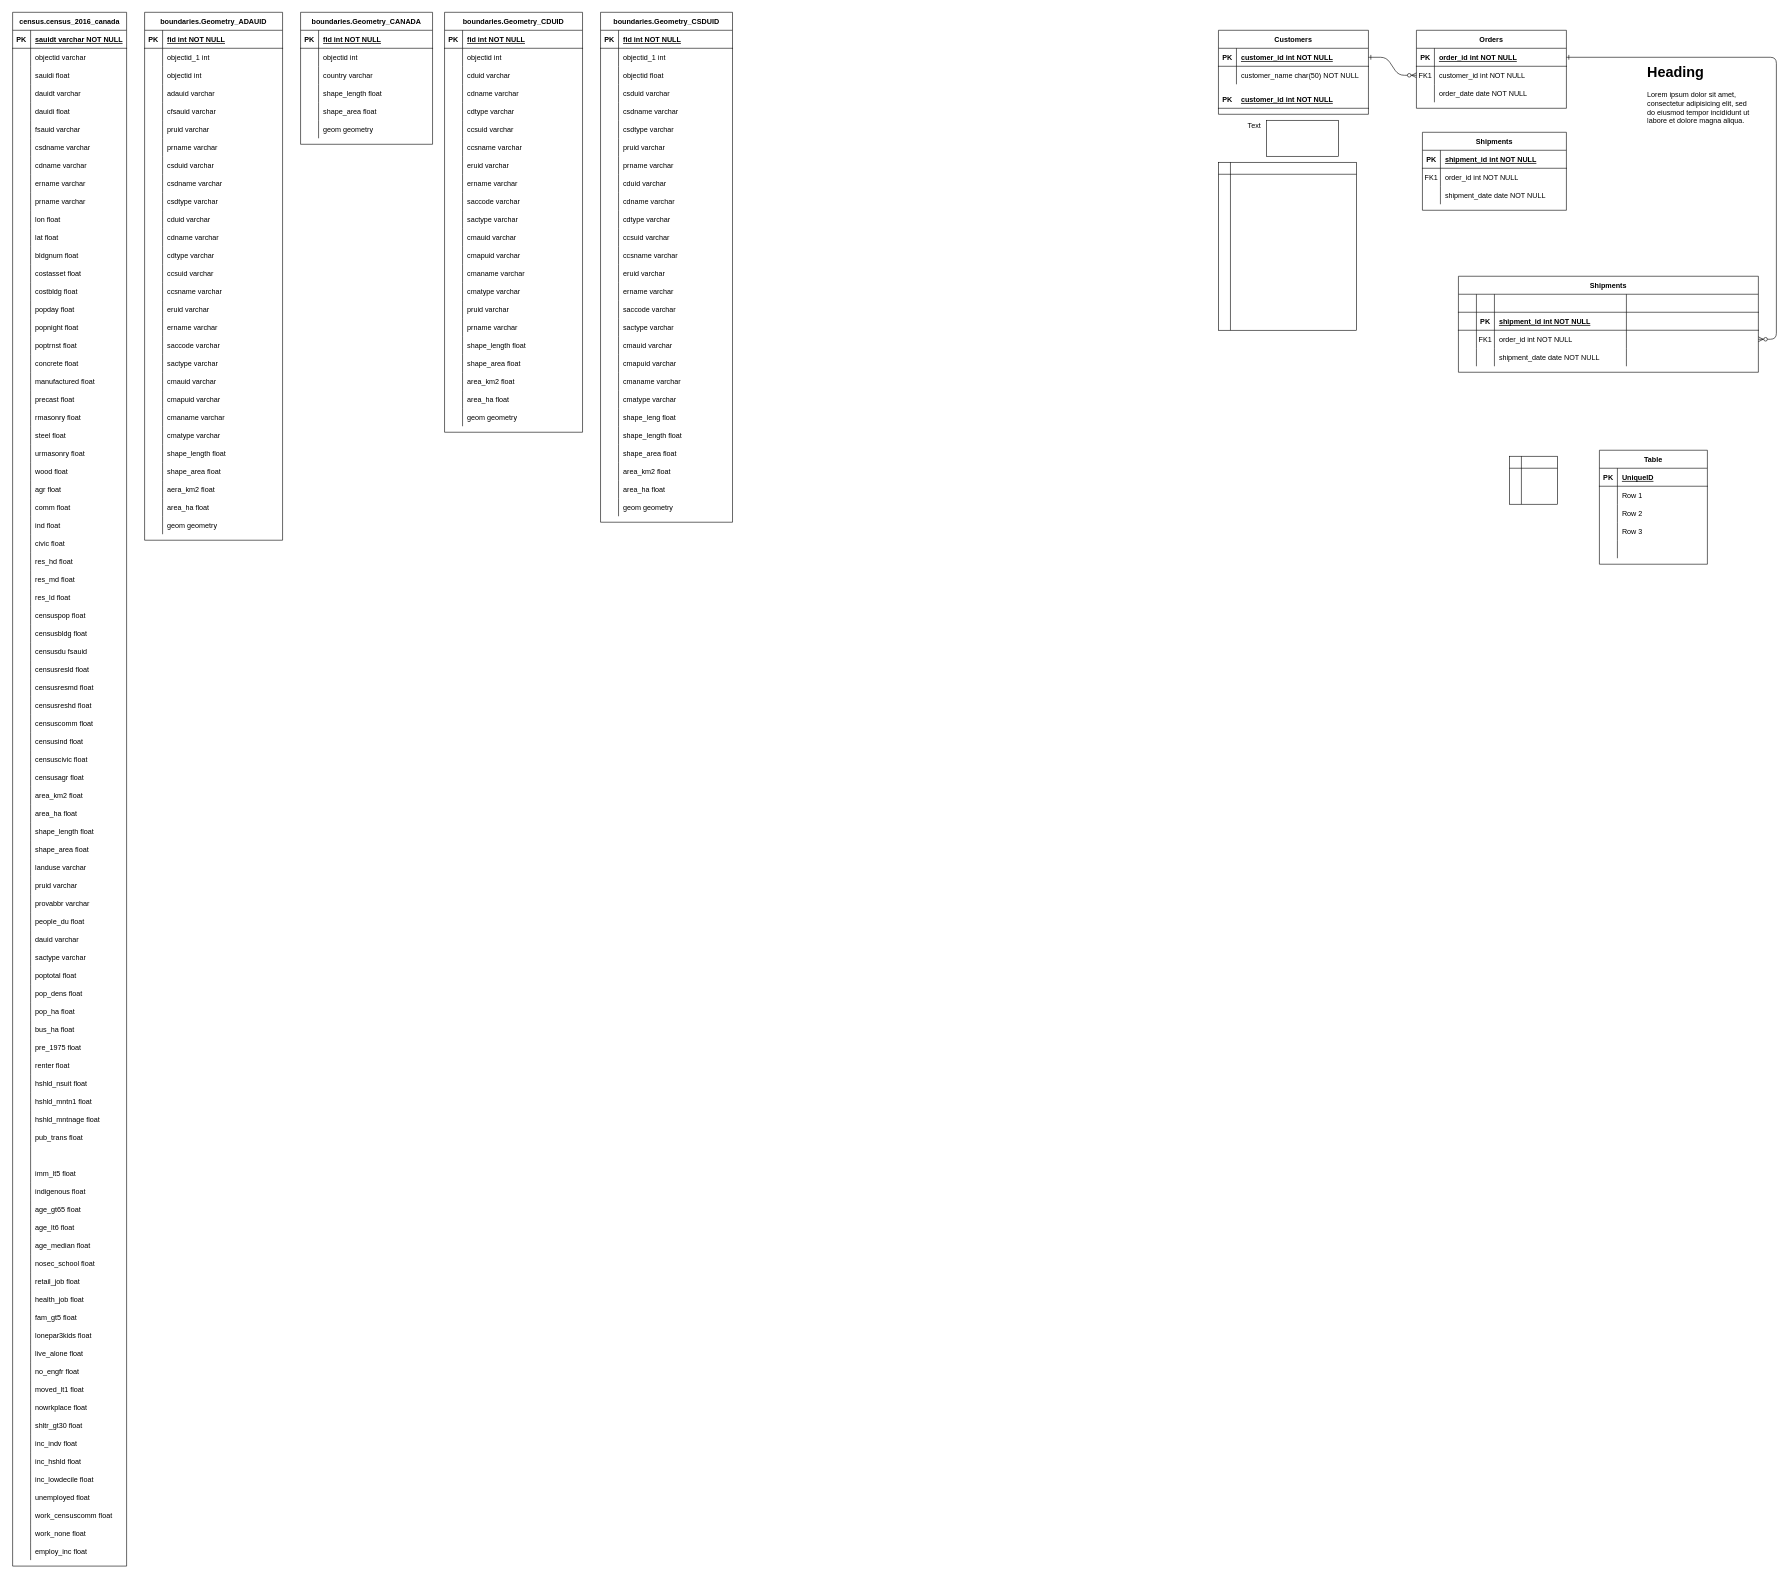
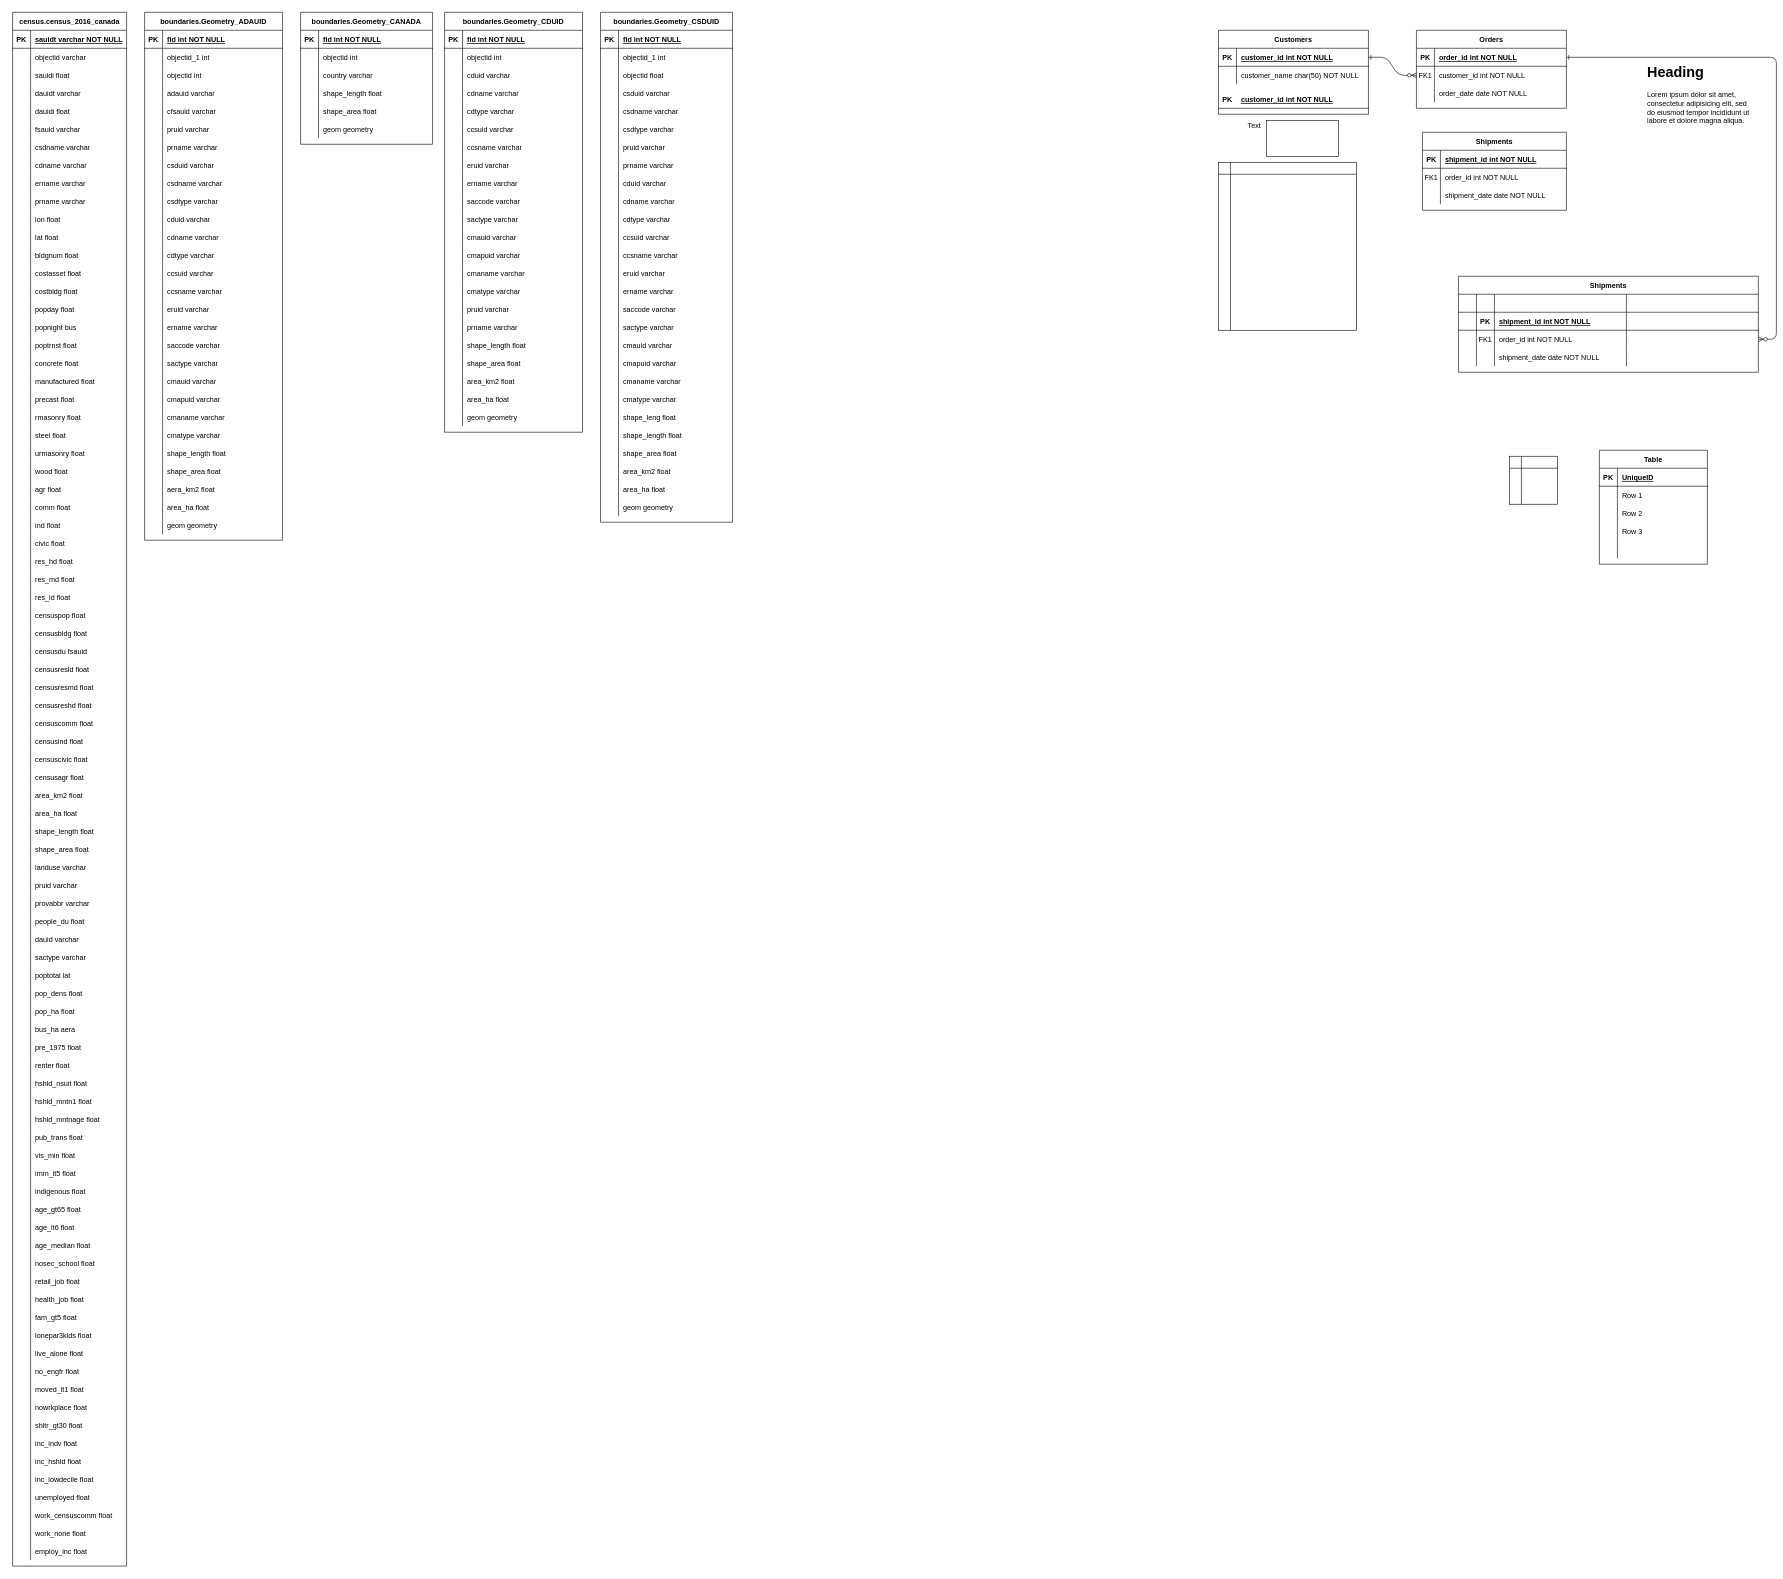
node "popnight float": label "popnight float" -> "popnight bus"
node "poptotal float": label "poptotal float" -> "poptotal lat"
node "bus_ha float": label "bus_ha float" -> "bus_ha aera"
node "vis_min float": added
